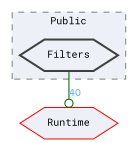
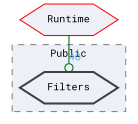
edge "Filters" -> "Runtime": reversed
